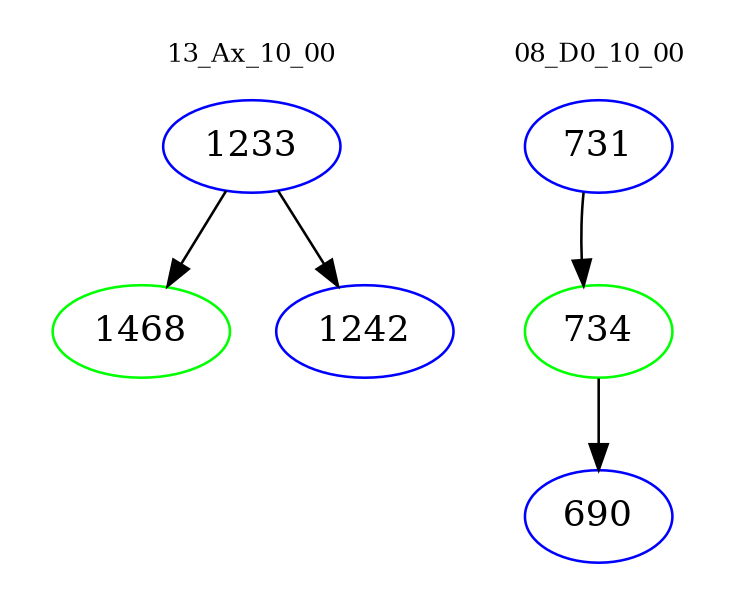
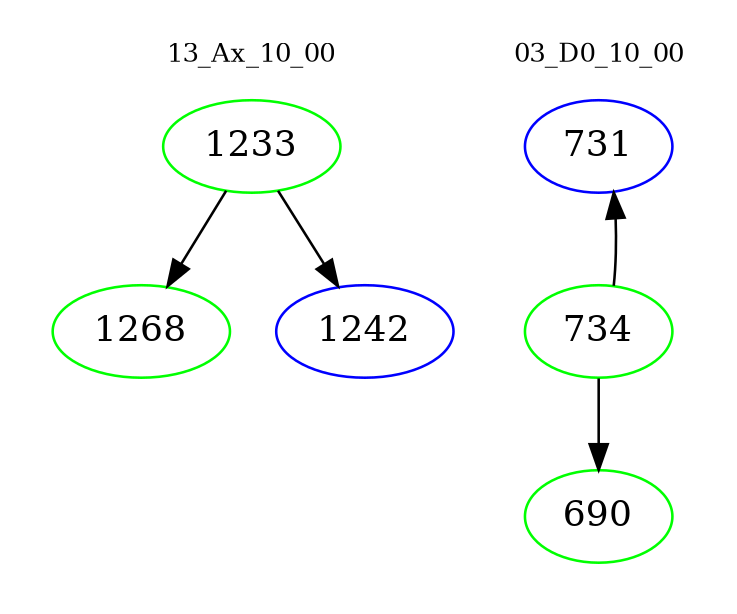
cluster "08_D0_10_00": label "08_D0_10_00" -> "03_D0_10_00"
node "1233": color blue -> green
edge "731" -> "734": reversed
node "1468": label "1468" -> "1268"
node "690": color blue -> green
